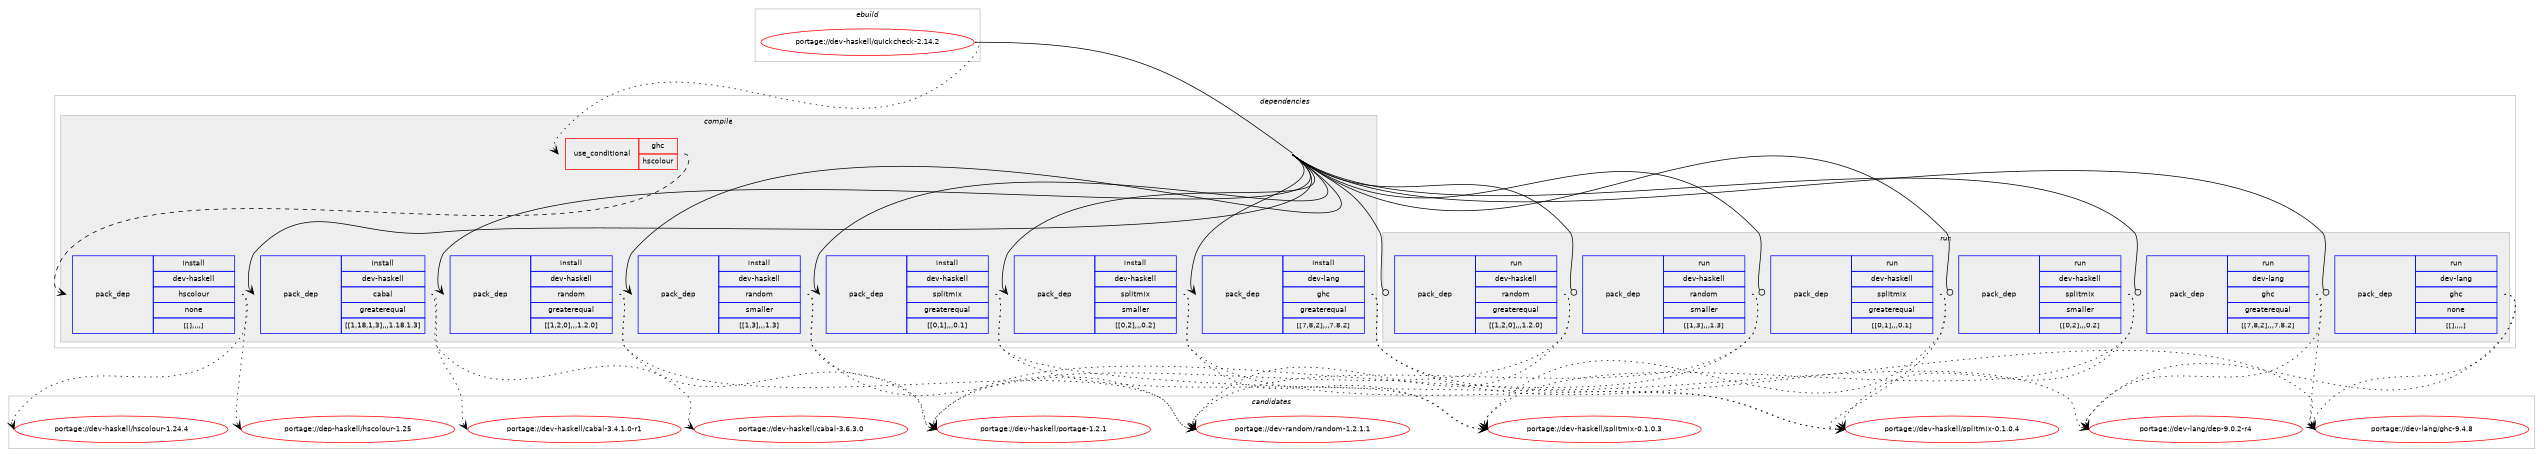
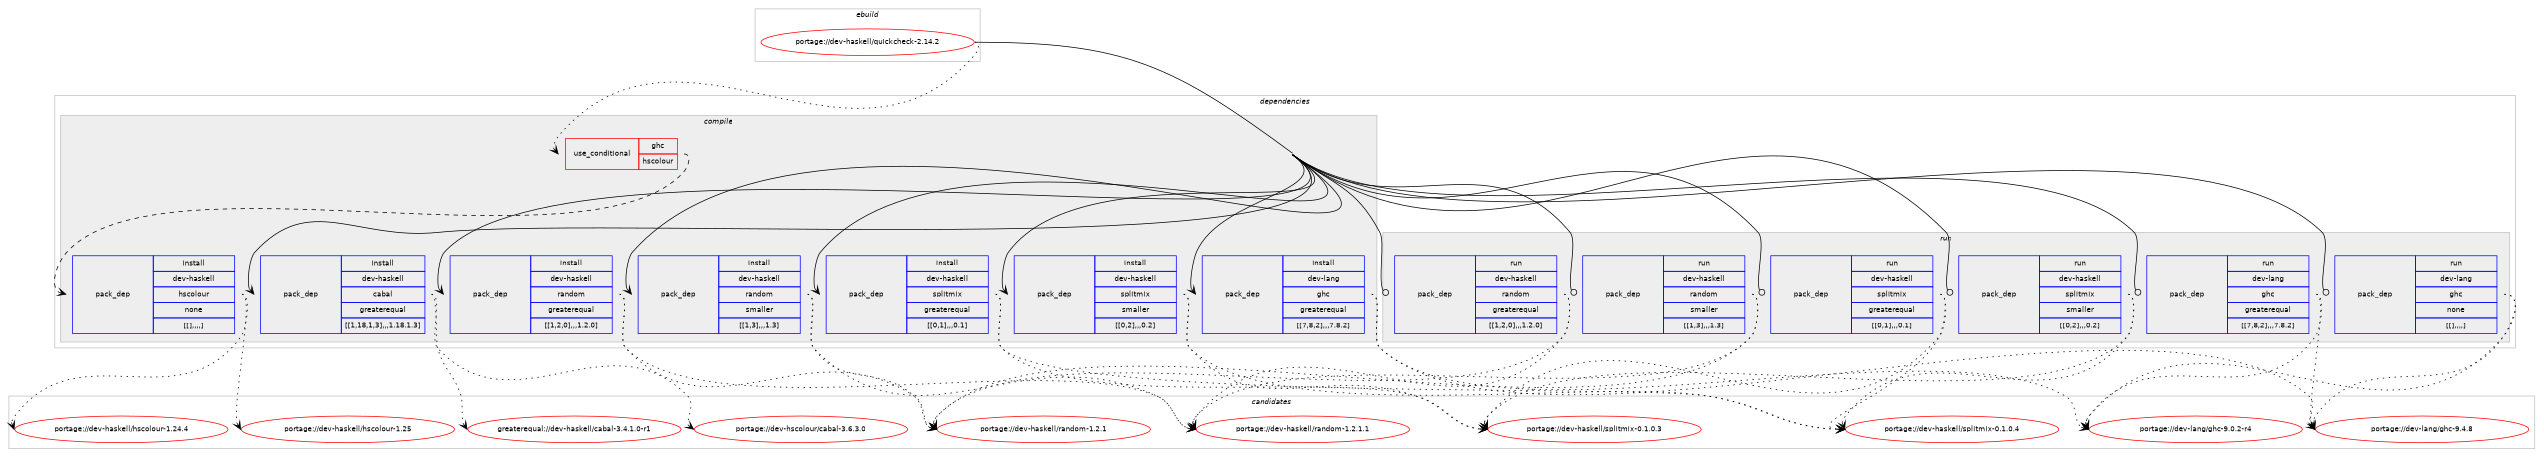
node "portage://dep-haskell/hscolour-1.25": label "portage://dep-haskell/hscolour-1.25" -> "portage://dev-haskell/hscolour-1.25"
node "portage://dev-haskell/cabal-3.4.1.0-r1": label "portage://dev-haskell/cabal-3.4.1.0-r1" -> "greaterequal://dev-haskell/cabal-3.4.1.0-r1"
node "portage://dev-haskell/cabal-3.6.3.0": label "portage://dev-haskell/cabal-3.6.3.0" -> "portage://dev-hscolour/cabal-3.6.3.0"
node "portage://dev-haskell/portage-1.2.1": label "portage://dev-haskell/portage-1.2.1" -> "portage://dev-haskell/random-1.2.1"
node "portage://dev-random/random-1.2.1.1": label "portage://dev-random/random-1.2.1.1" -> "portage://dev-haskell/random-1.2.1.1"
node "portage://dev-lang/dep-9.0.2-r4": label "portage://dev-lang/dep-9.0.2-r4" -> "portage://dev-lang/ghc-9.0.2-r4"
